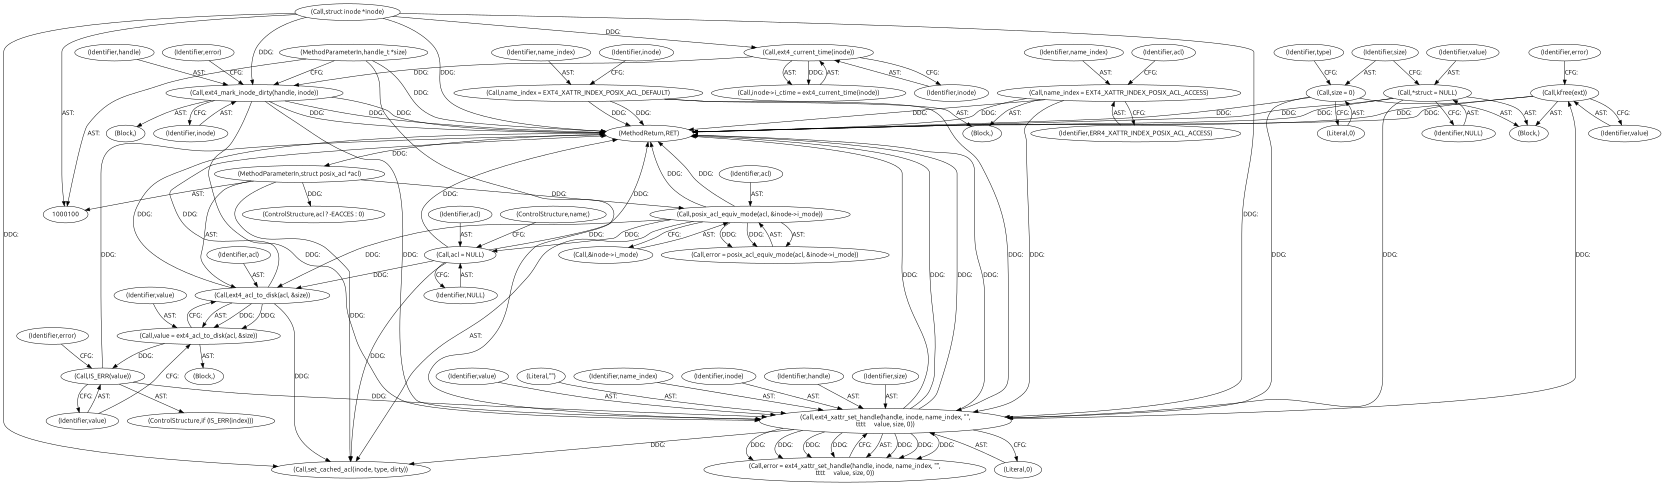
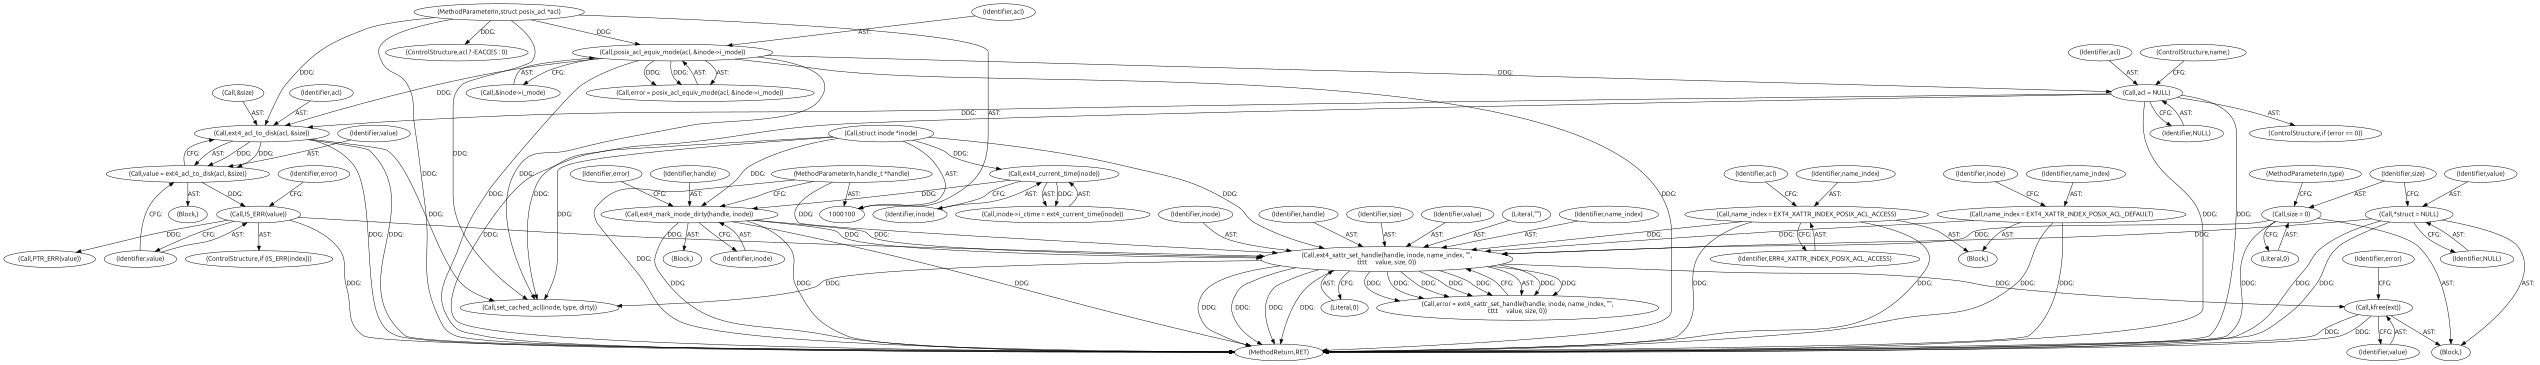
node "(MethodParameterIn,handle_t *size)": label "(MethodParameterIn,handle_t *size)" -> "(MethodParameterIn,handle_t *handle)"
node "(Identifier,type)": label "(Identifier,type)" -> "(MethodParameterIn,type)"
node "(Call,&size)": added
node "(ControlStructure,if (error == 0))": added
edge "(MethodReturn,RET)" -> "(MethodParameterIn,struct posix_acl *acl)": reversed
edge "(MethodParameterIn,struct posix_acl *acl)" -> "(Call,ext4_acl_to_disk(acl, &size))": label "AST: " -> "DDG: "
node "(Call,PTR_ERR(value))": added
edge "(Call,posix_acl_equiv_mode(acl, &inode->i_mode))" -> "(Call,set_cached_acl(inode, type, dirty))": label "AST: " -> "DDG: "
